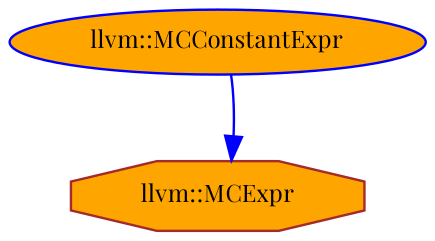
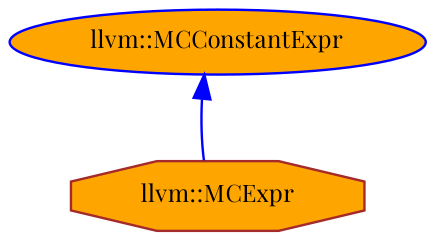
edge "llvm::MCConstantExpr" -> "llvm::MCExpr": reversed
